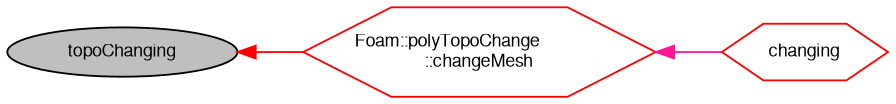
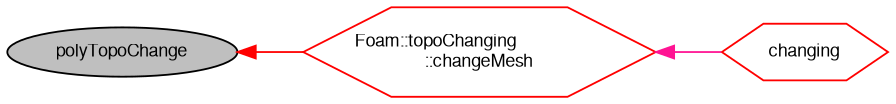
node "topoChanging": label "topoChanging" -> "polyTopoChange"
node "Foam::polyTopoChange ::changeMesh": label "Foam::polyTopoChange ::changeMesh" -> "Foam::topoChanging ::changeMesh"
